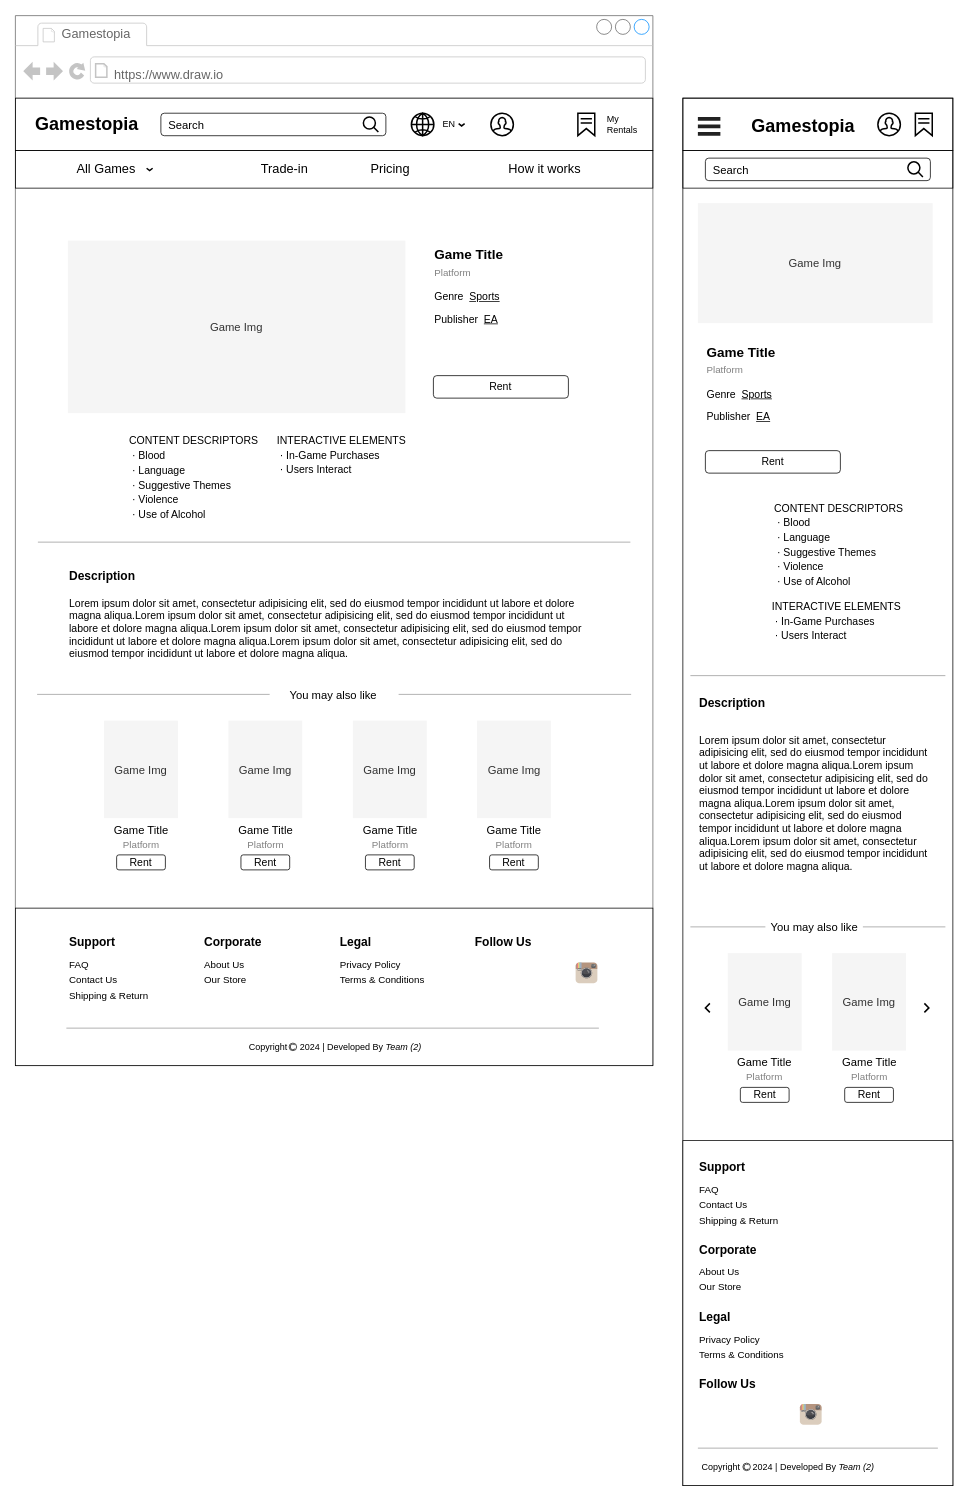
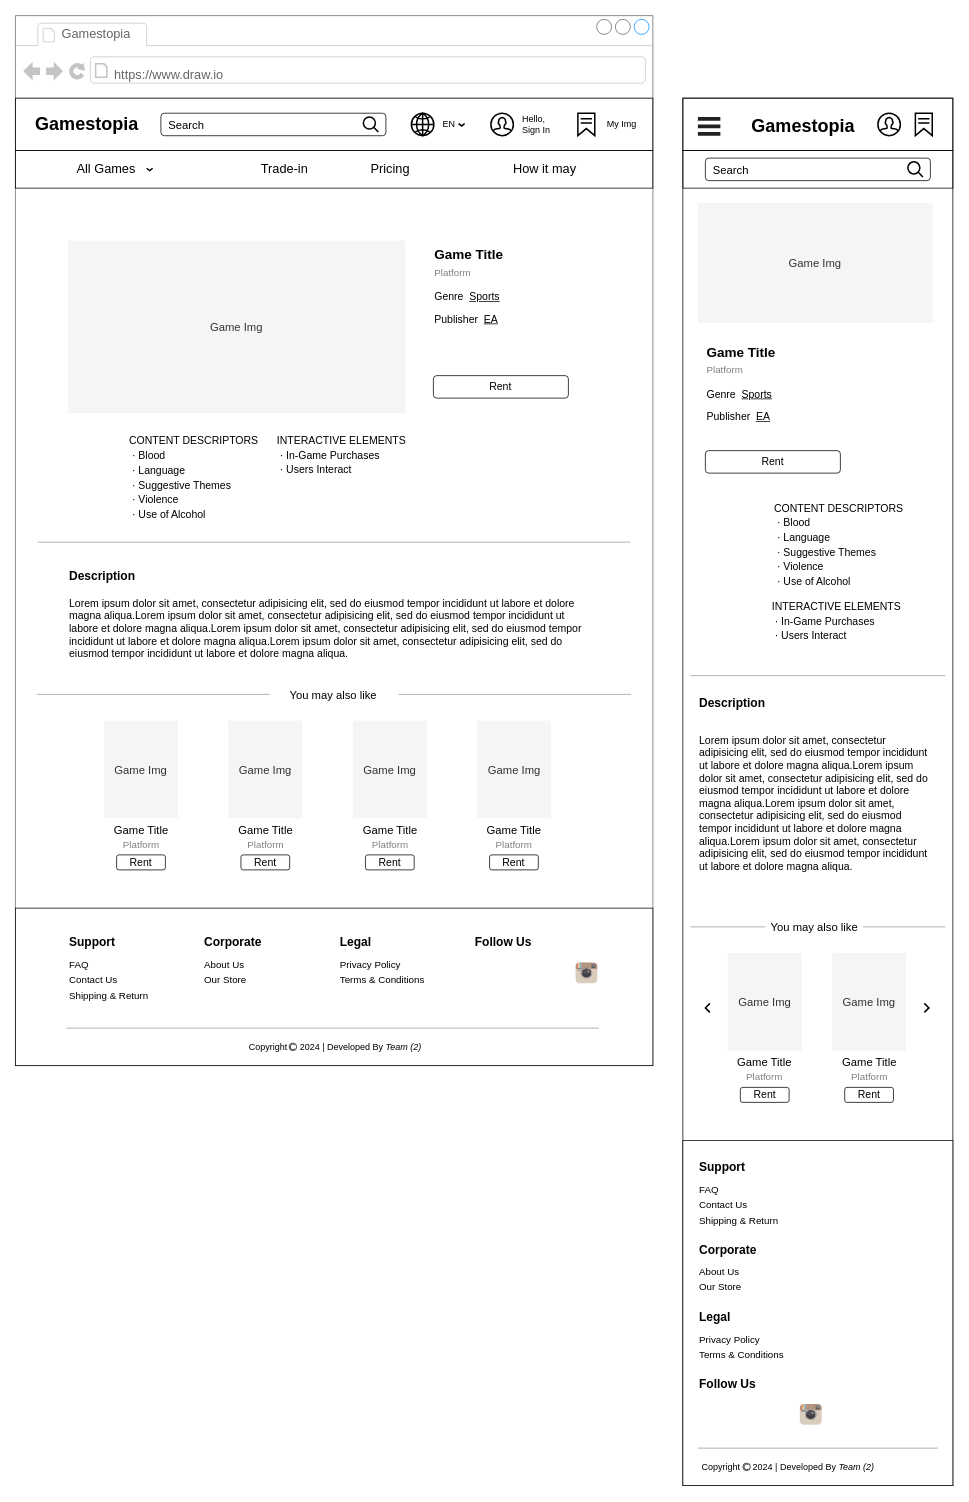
node "Hello, Sign In": added
node "My Rentals": label "My Rentals" -> "My Img"
node "How it works": label "How it works" -> "How it may"
